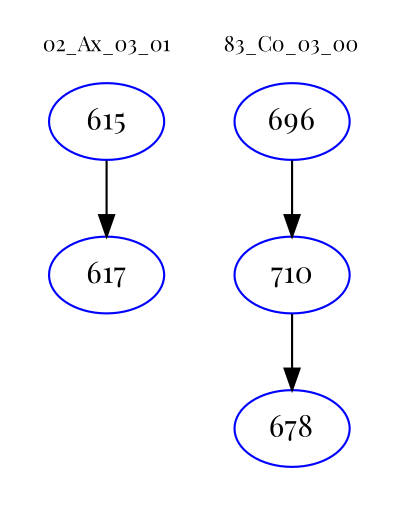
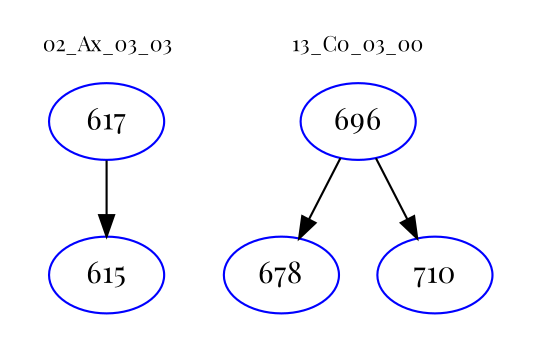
cluster "02_Ax_03_01": label "02_Ax_03_01" -> "02_Ax_03_03"
cluster "83_C0_03_00": label "83_C0_03_00" -> "13_C0_03_00"
edge "615" -> "617": reversed
edge "710" -> "678": now "696" -> "678"
